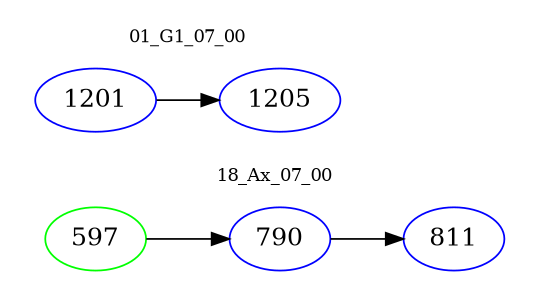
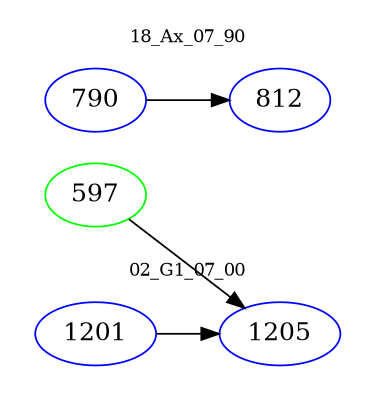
cluster "01_G1_07_00": label "01_G1_07_00" -> "02_G1_07_00"
cluster "18_Ax_07_00": label "18_Ax_07_00" -> "18_Ax_07_90"
edge "597" -> "790": now "597" -> "1205"
node "811": label "811" -> "812"
